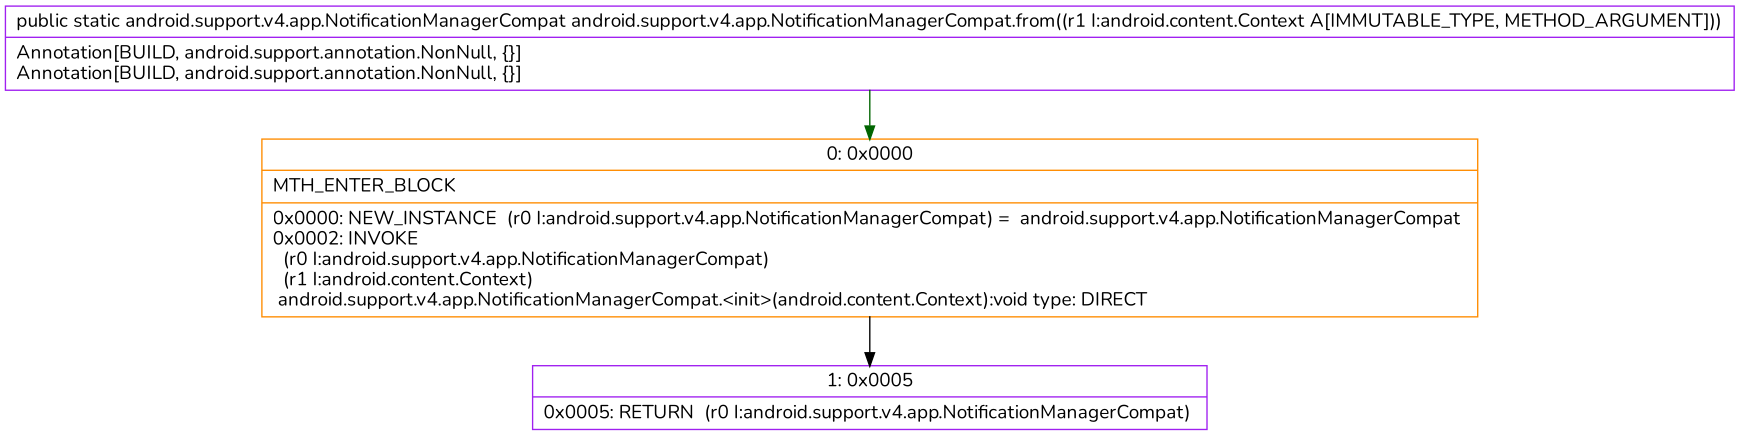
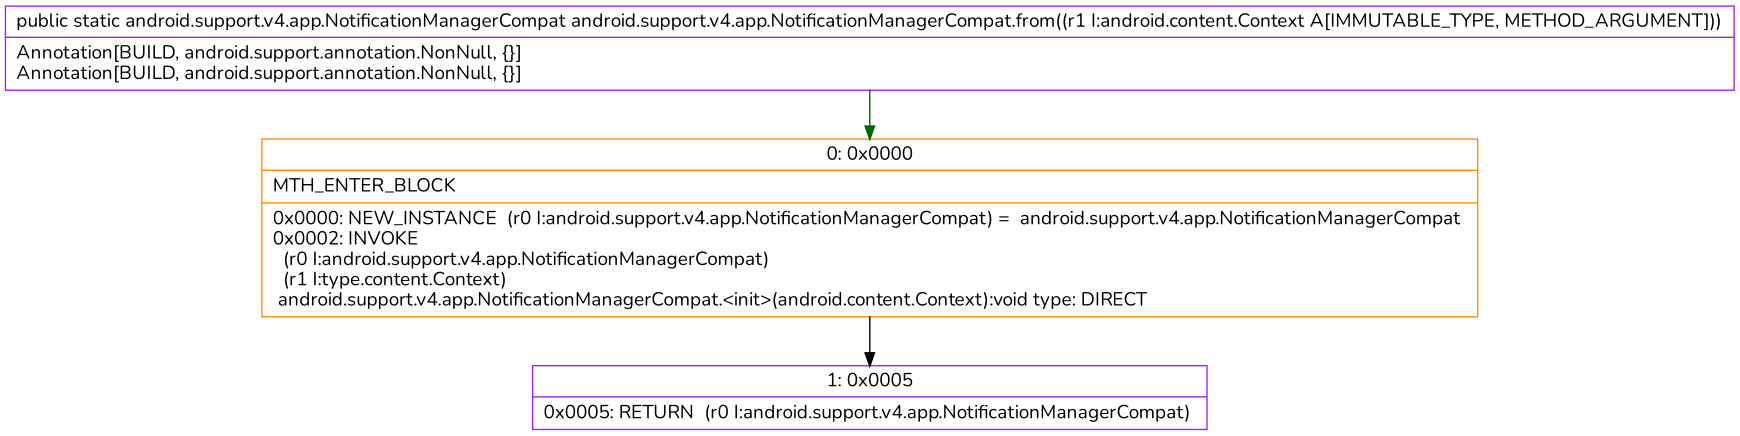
node "0: 0x0000": text "(r1 I:android.content.Context)" -> "(r1 I:type.content.Context)"
